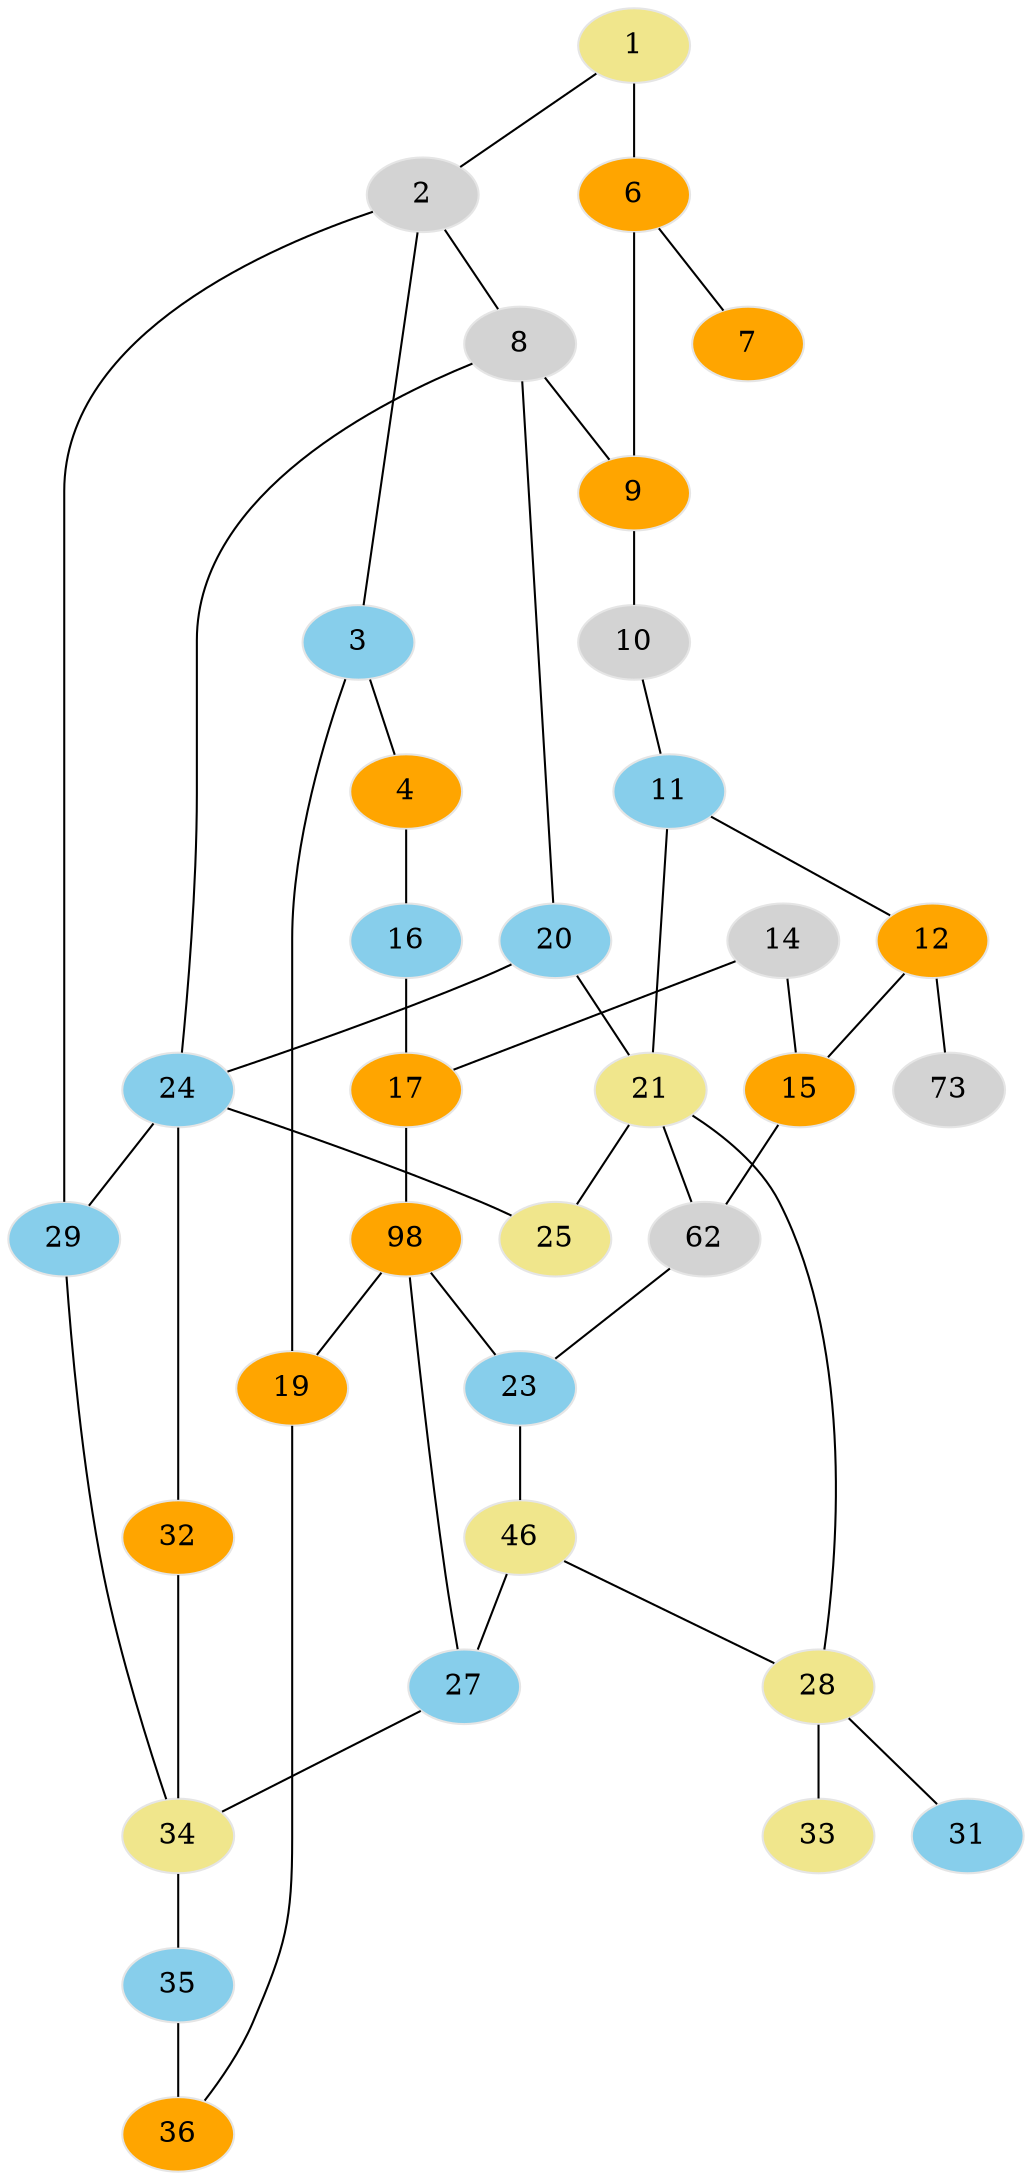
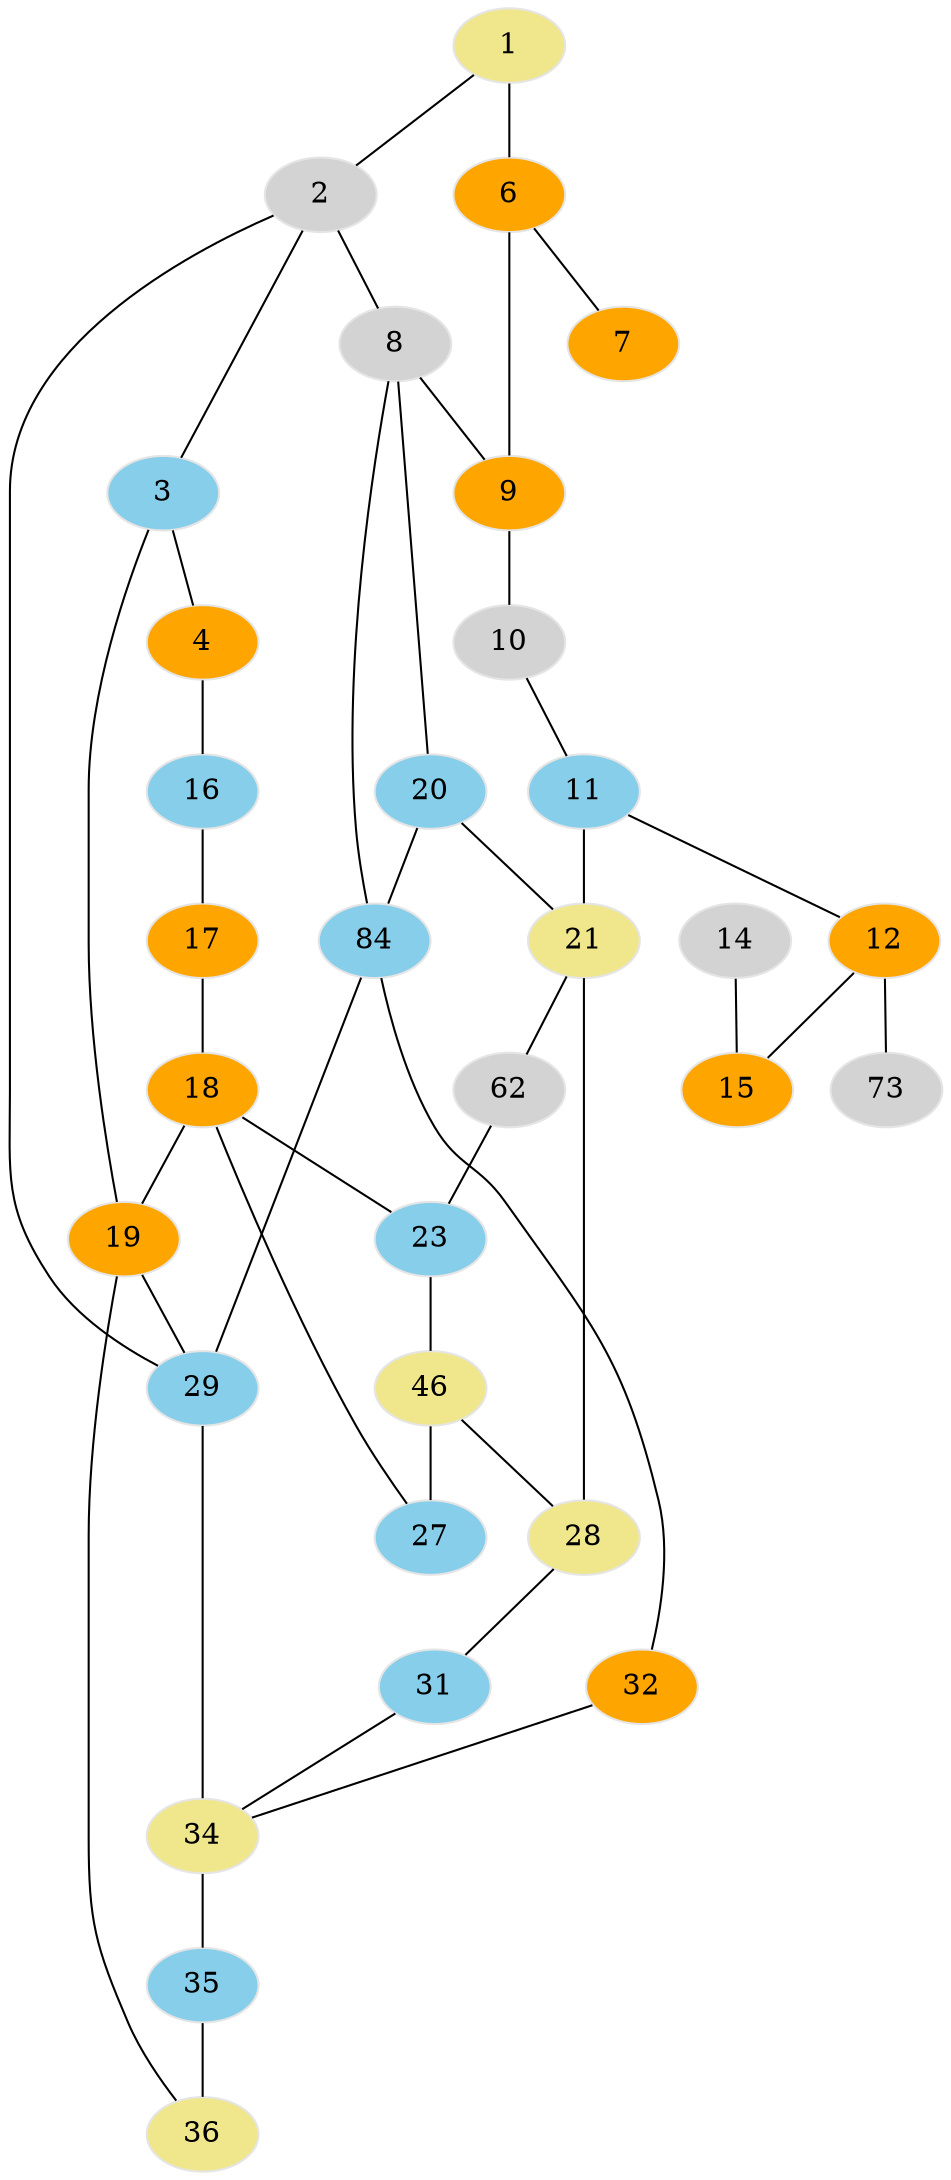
edge "14" -- "17": removed
node "24": label "24" -> "84"
edge "15" -- "62": removed
node "98": label "98" -> "18"
node "25": removed
edge "19" -- "29": added
edge "27" -- "34": now "31" -- "34"
node "33": removed
node "36": fillcolor orange -> khaki
